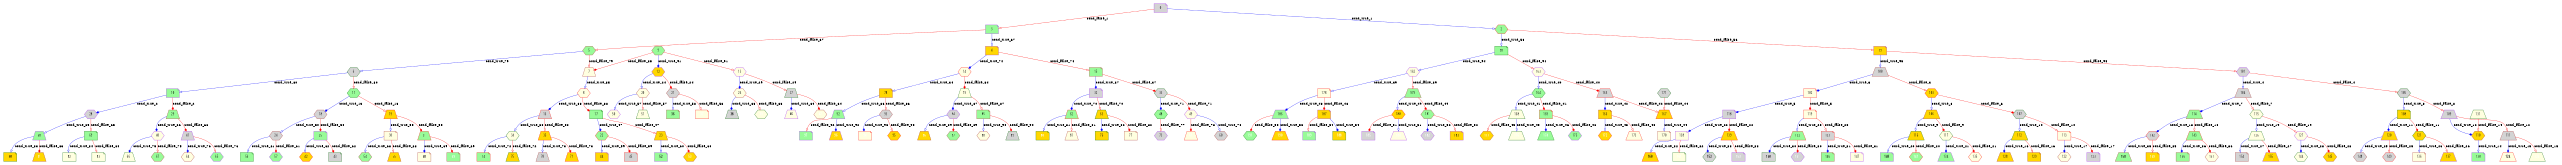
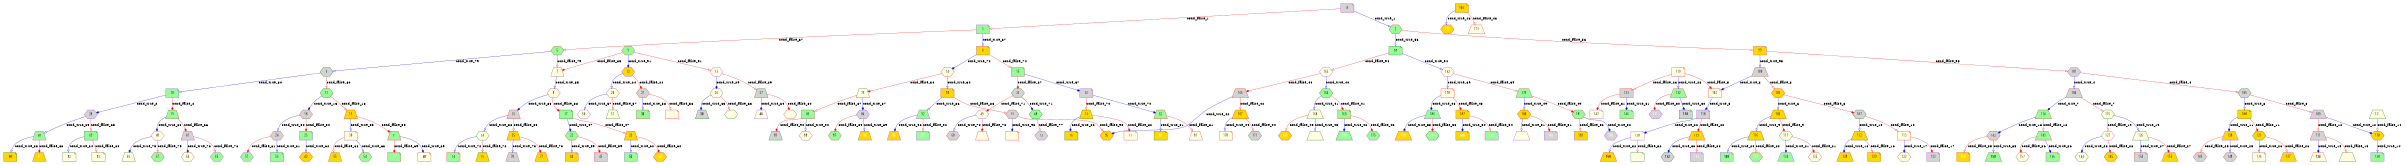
edge "165" -> "166": now "165" -> "95"
edge "102" -> "119": reversed
edge "171" -> "167": reversed
node "43": removed
